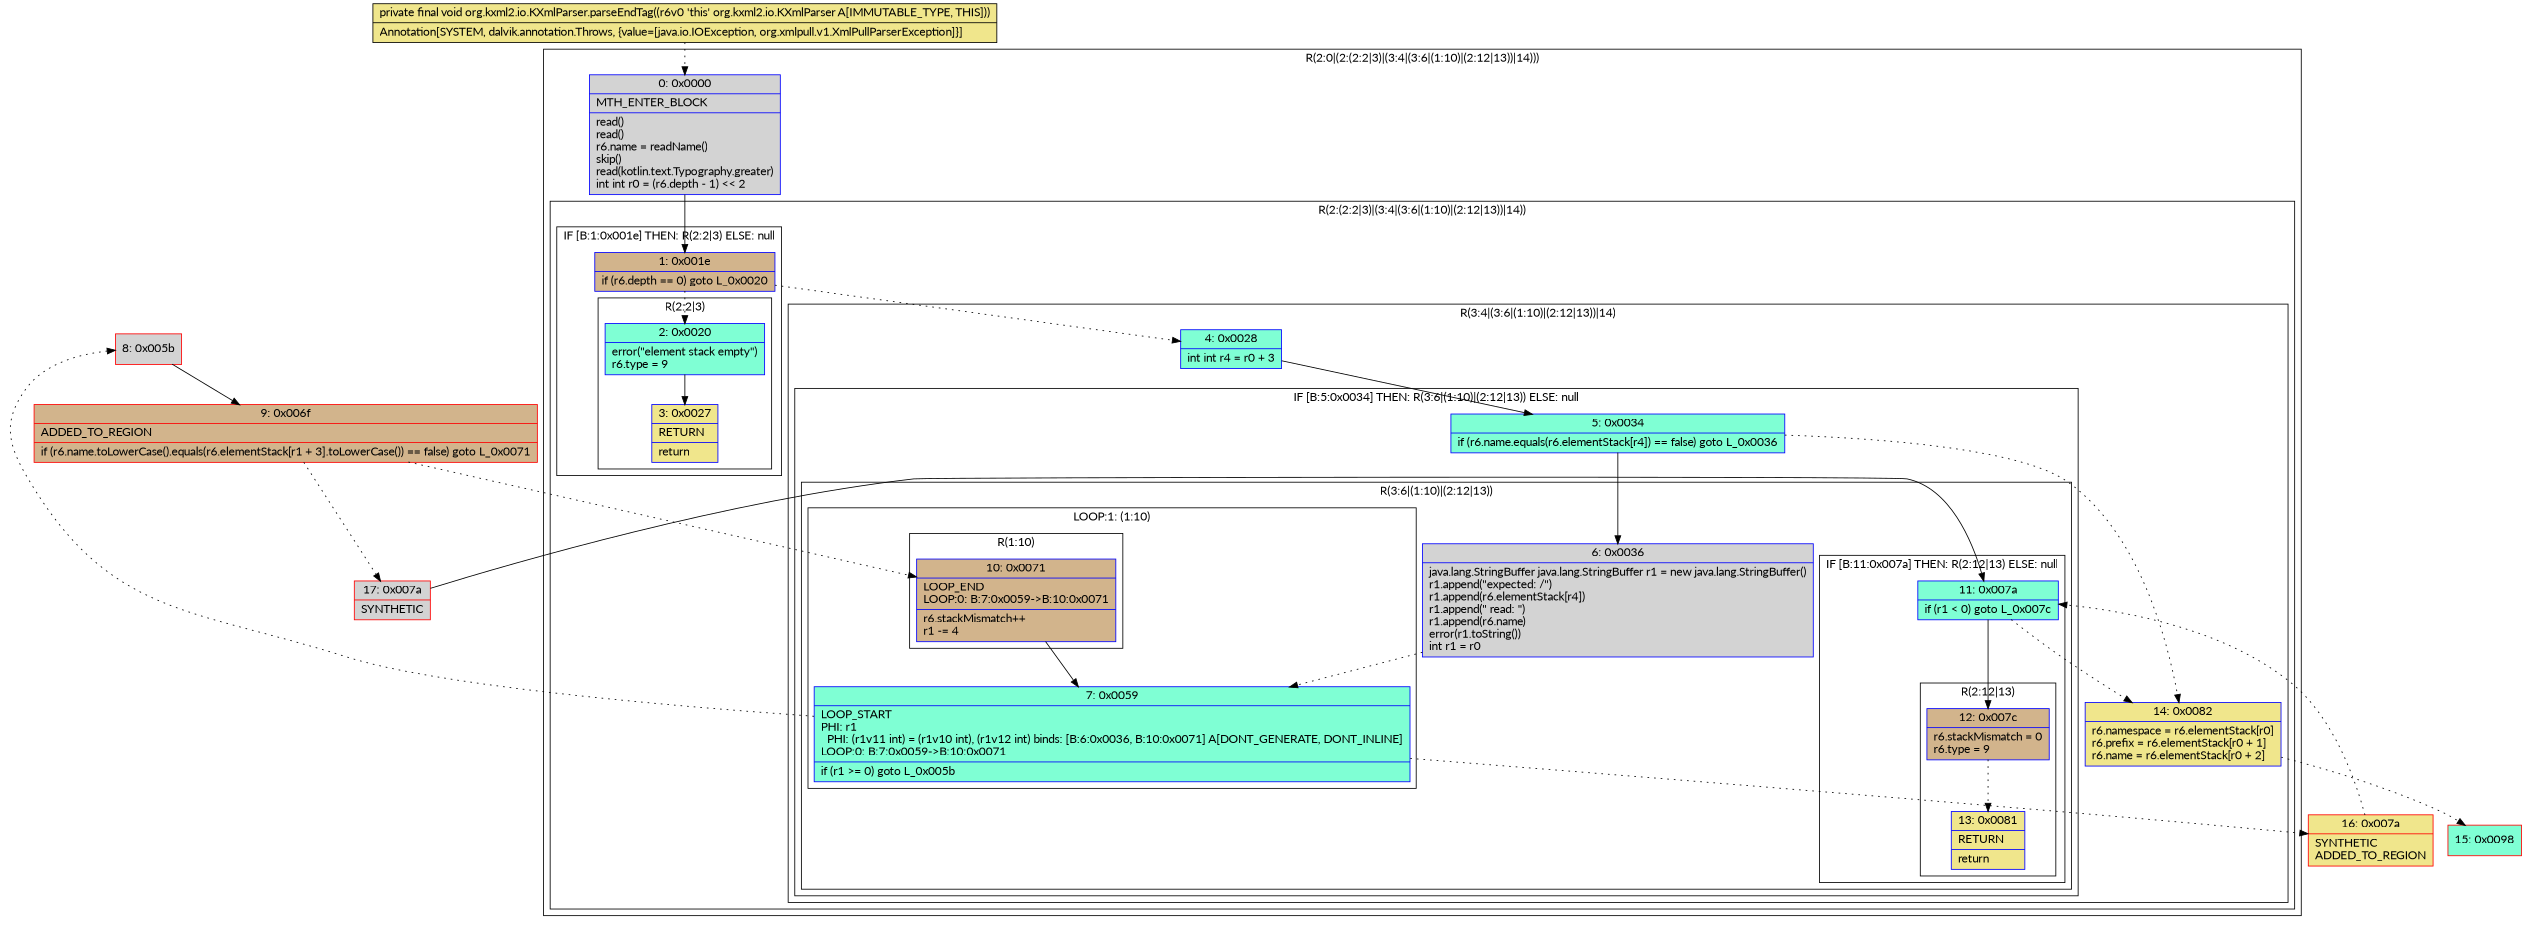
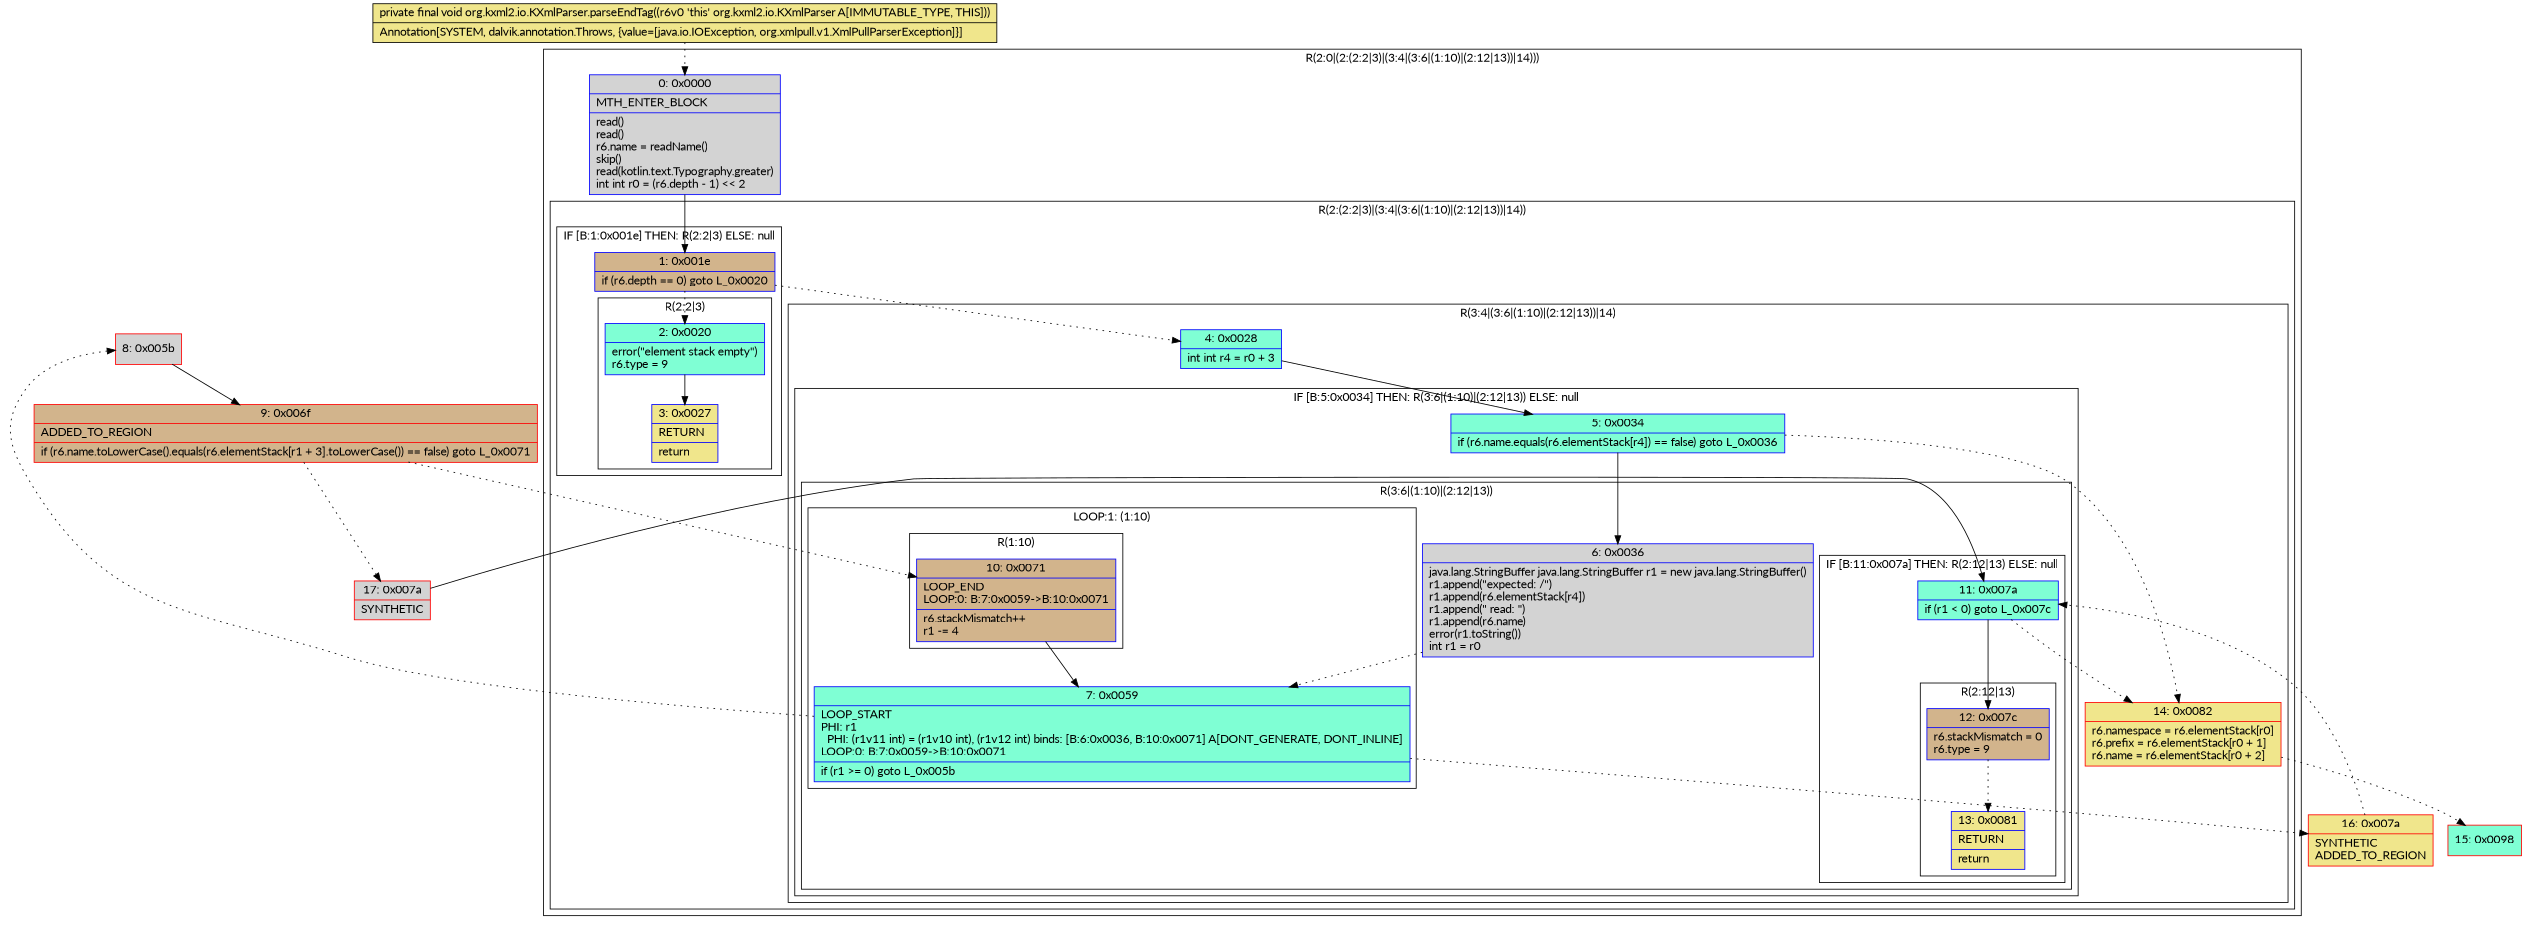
node "14: 0x0082": color blue -> red
